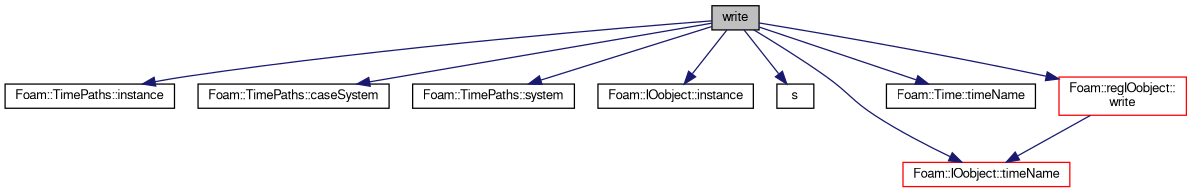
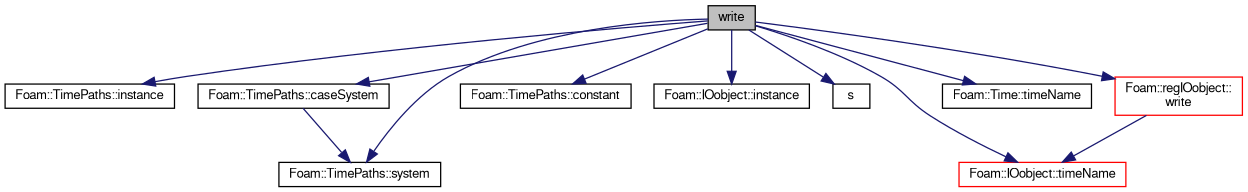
node "Foam::TimePaths::constant": added
edge "Foam::TimePaths::caseSystem" -> "Foam::TimePaths::system": added
